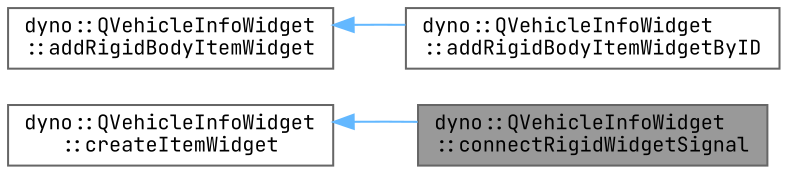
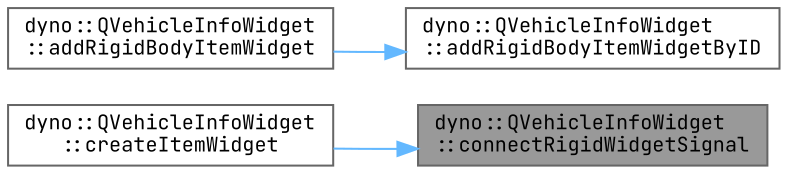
edge "dyno::QVehicleInfoWidget ::addRigidBodyItemWidgetByID" -> "dyno::QVehicleInfoWidget ::addRigidBodyItemWidget": reversed
edge "dyno::QVehicleInfoWidget ::connectRigidWidgetSignal" -> "dyno::QVehicleInfoWidget ::createItemWidget": reversed
